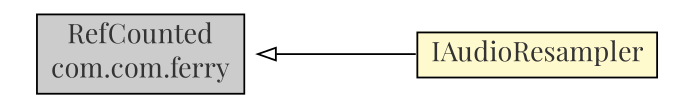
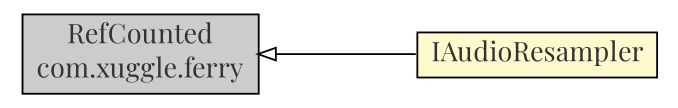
node "RefCounted": text "com.com.ferry" -> "com.xuggle.ferry"
